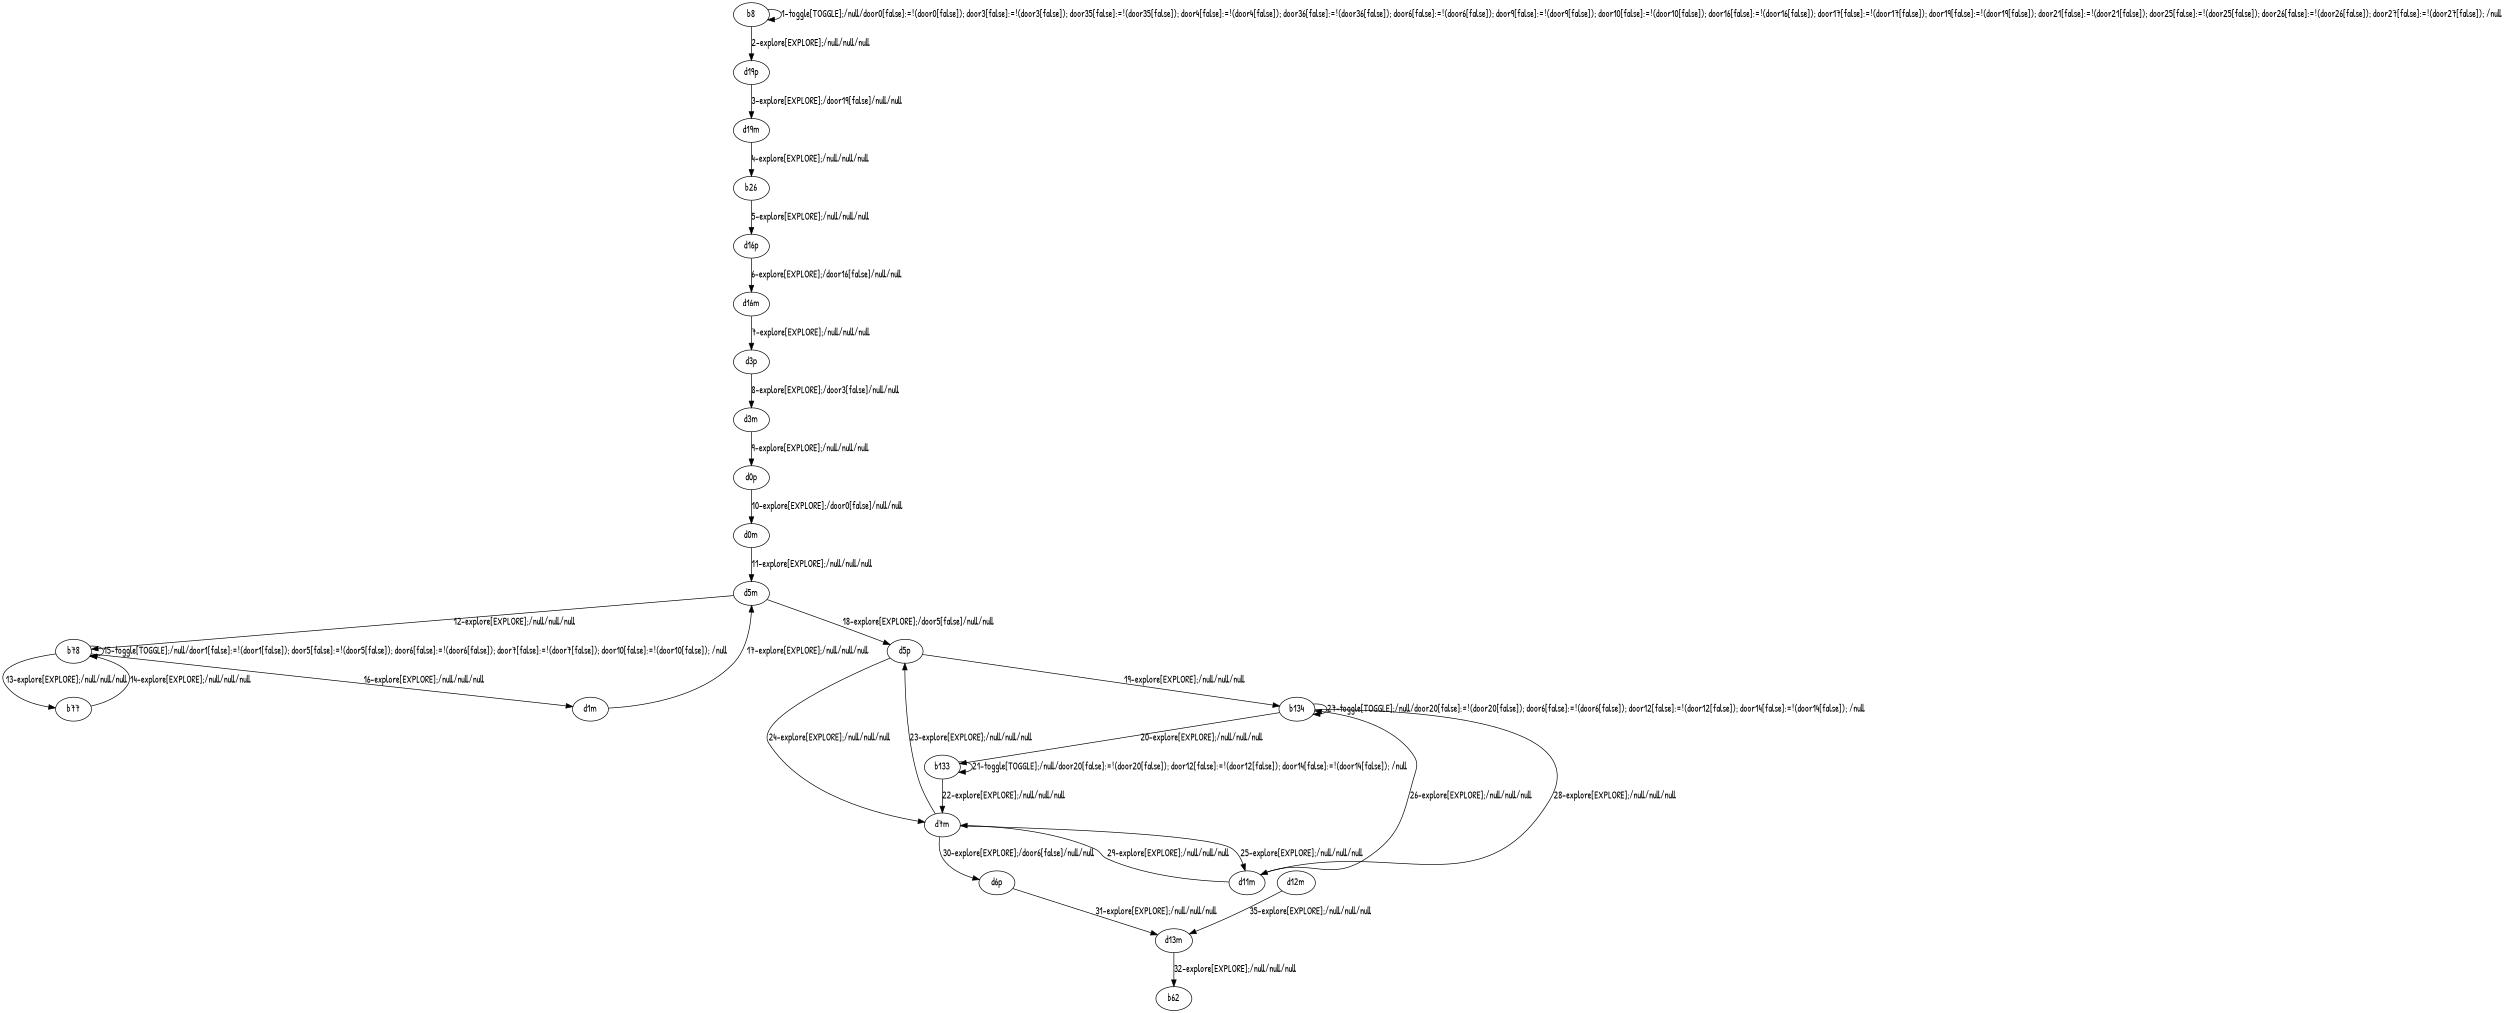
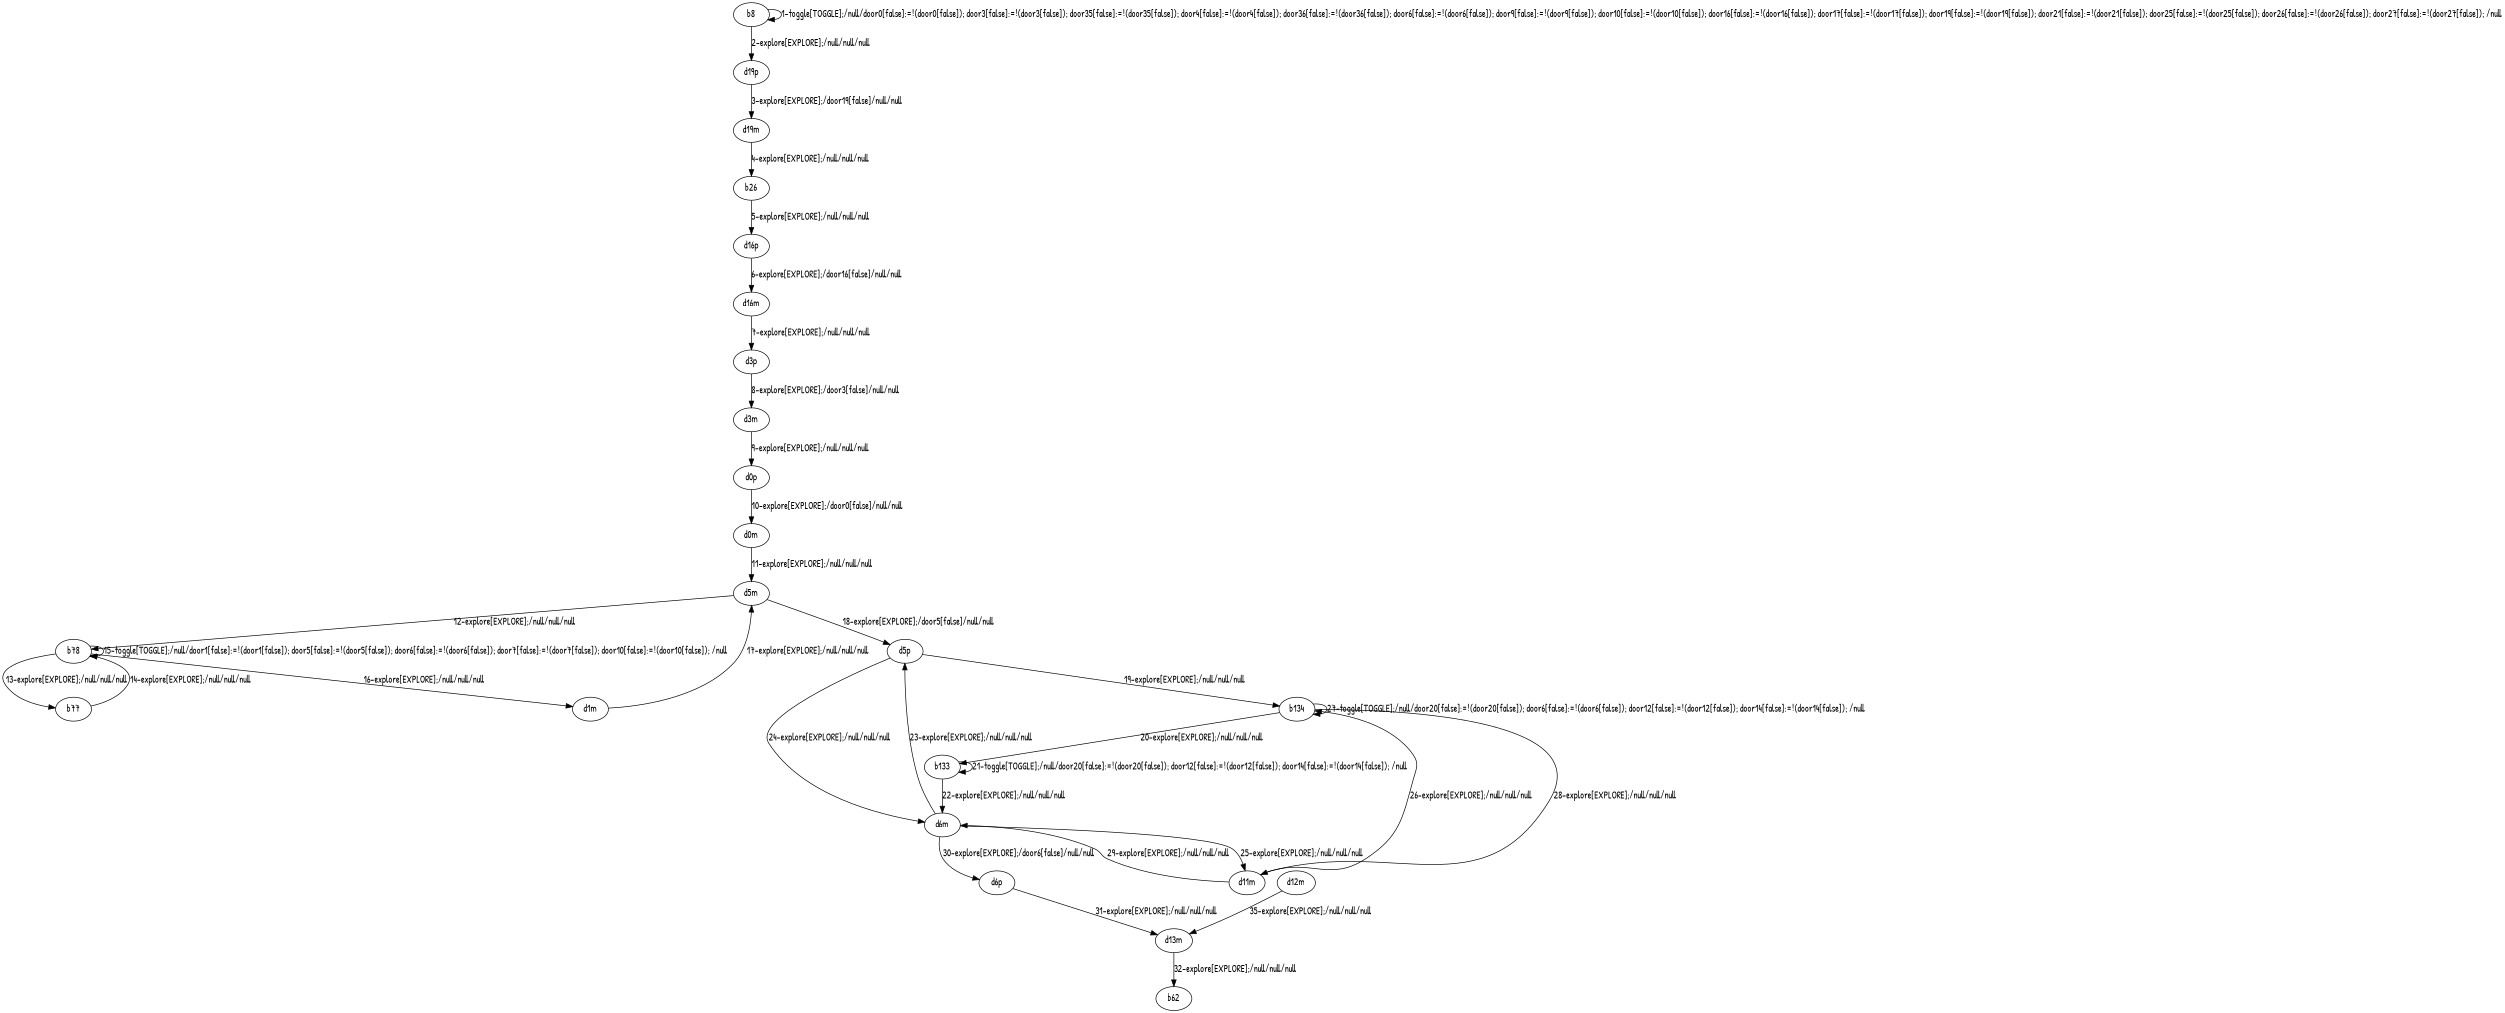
node "d7m": label "d7m" -> "d6m"
